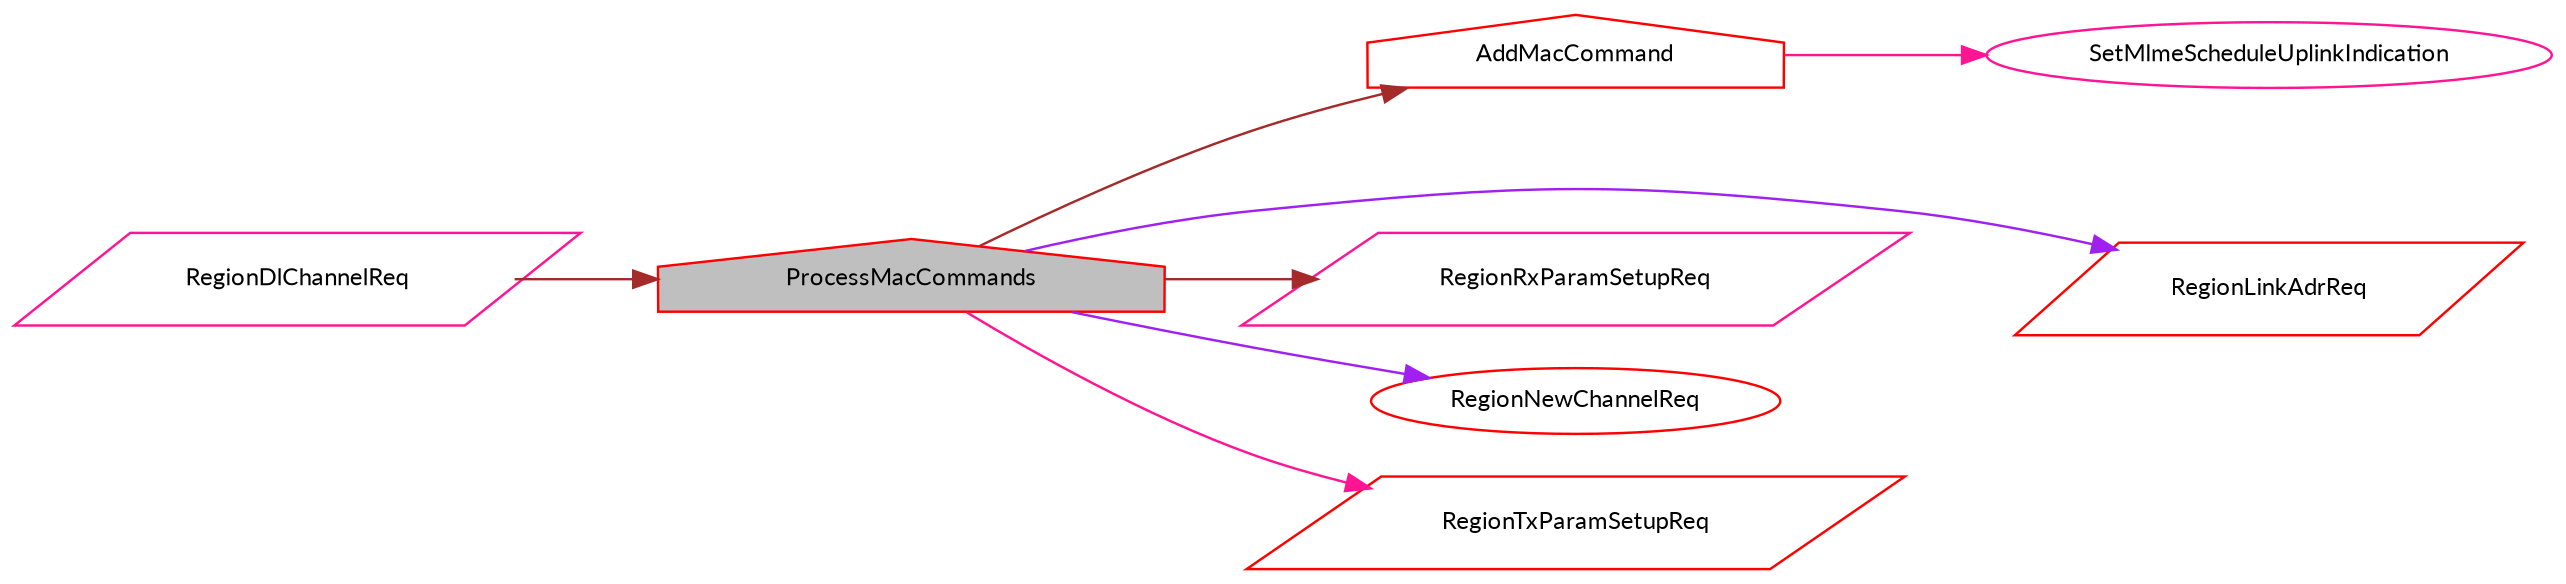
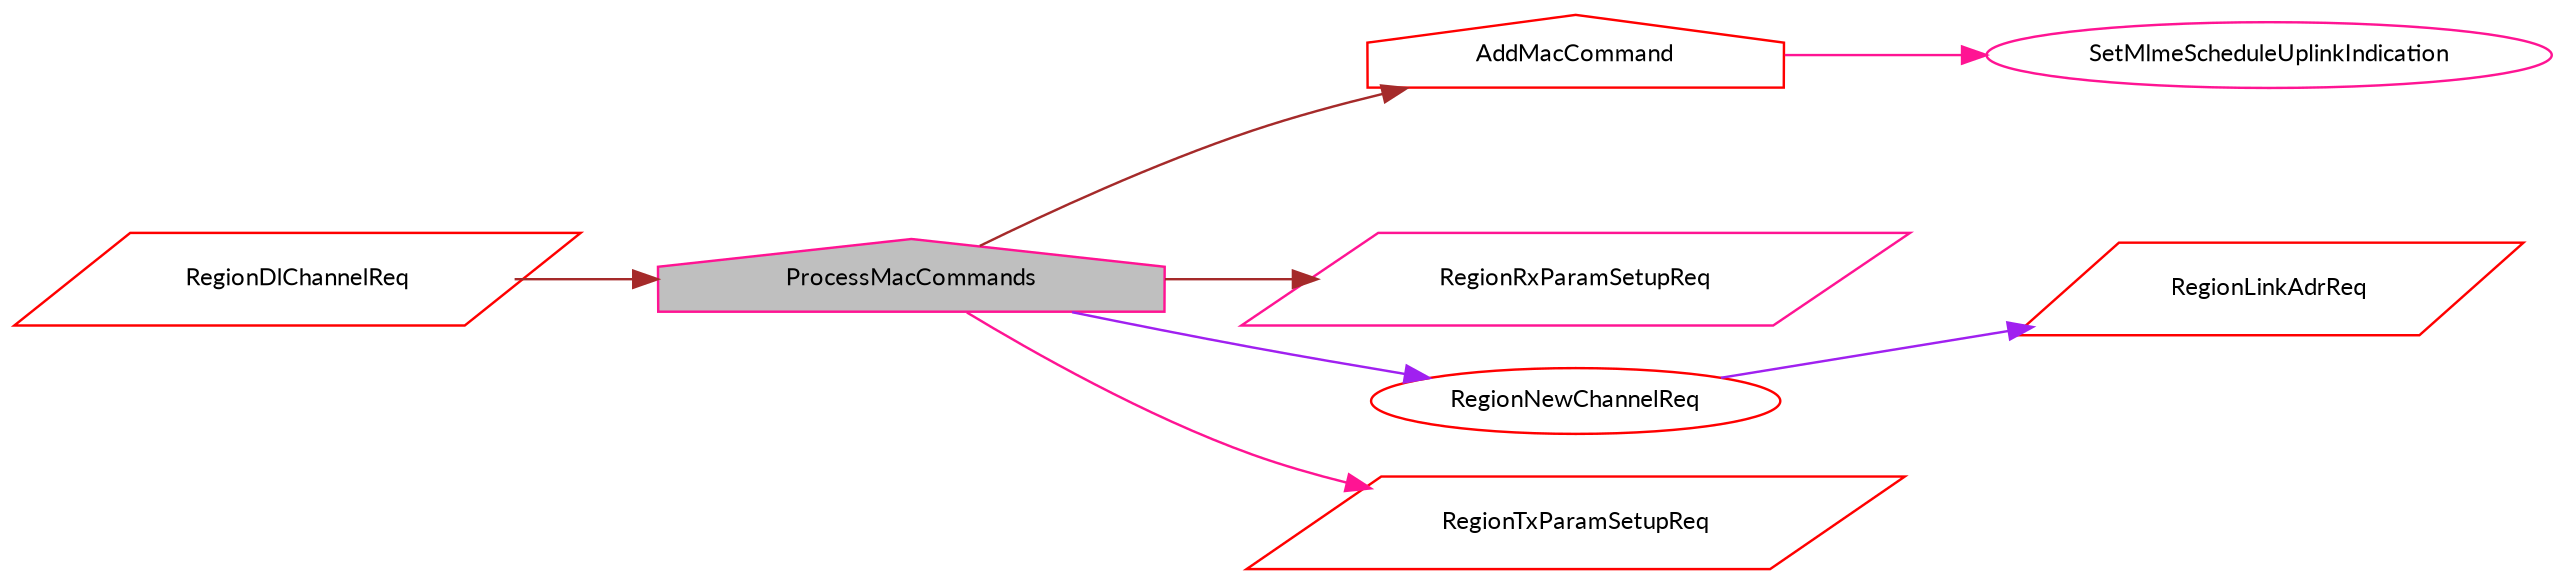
edge "ProcessMacCommands" -> "RegionLinkAdrReq": now "RegionNewChannelReq" -> "RegionLinkAdrReq"
node "RegionDlChannelReq": color deeppink -> red
node "ProcessMacCommands": color red -> deeppink
